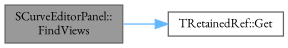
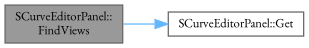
node "TRetainedRef::Get": label "TRetainedRef::Get" -> "SCurveEditorPanel::Get"
